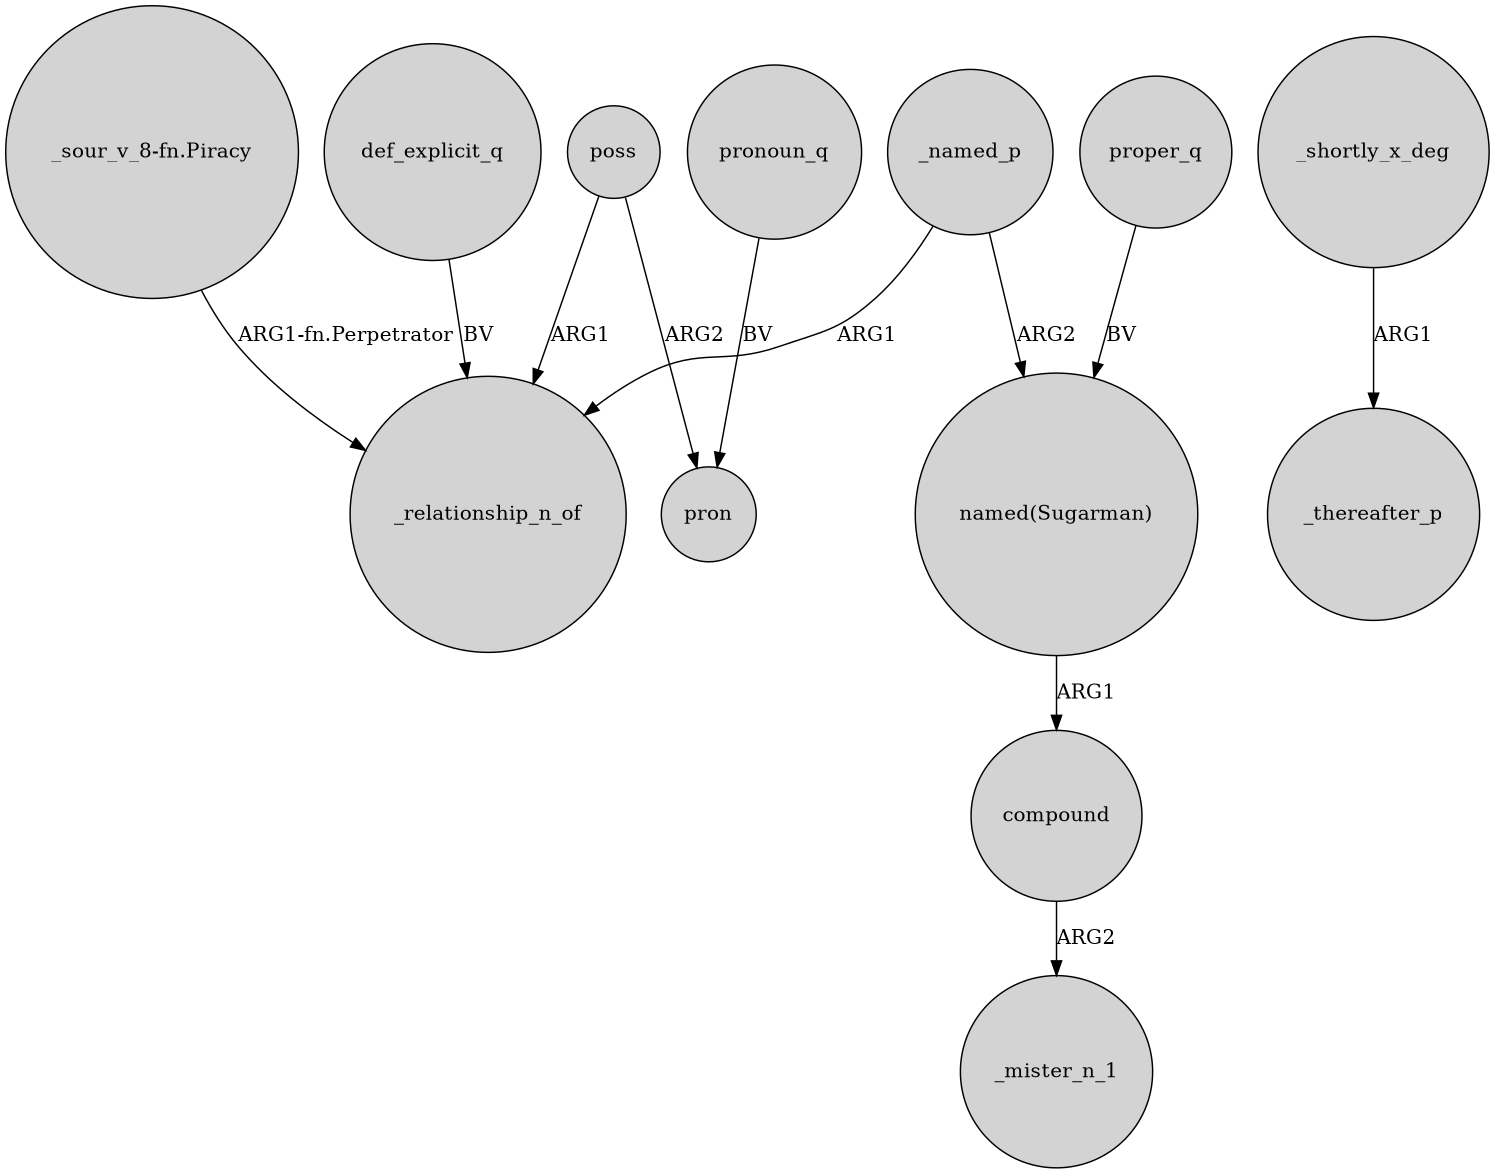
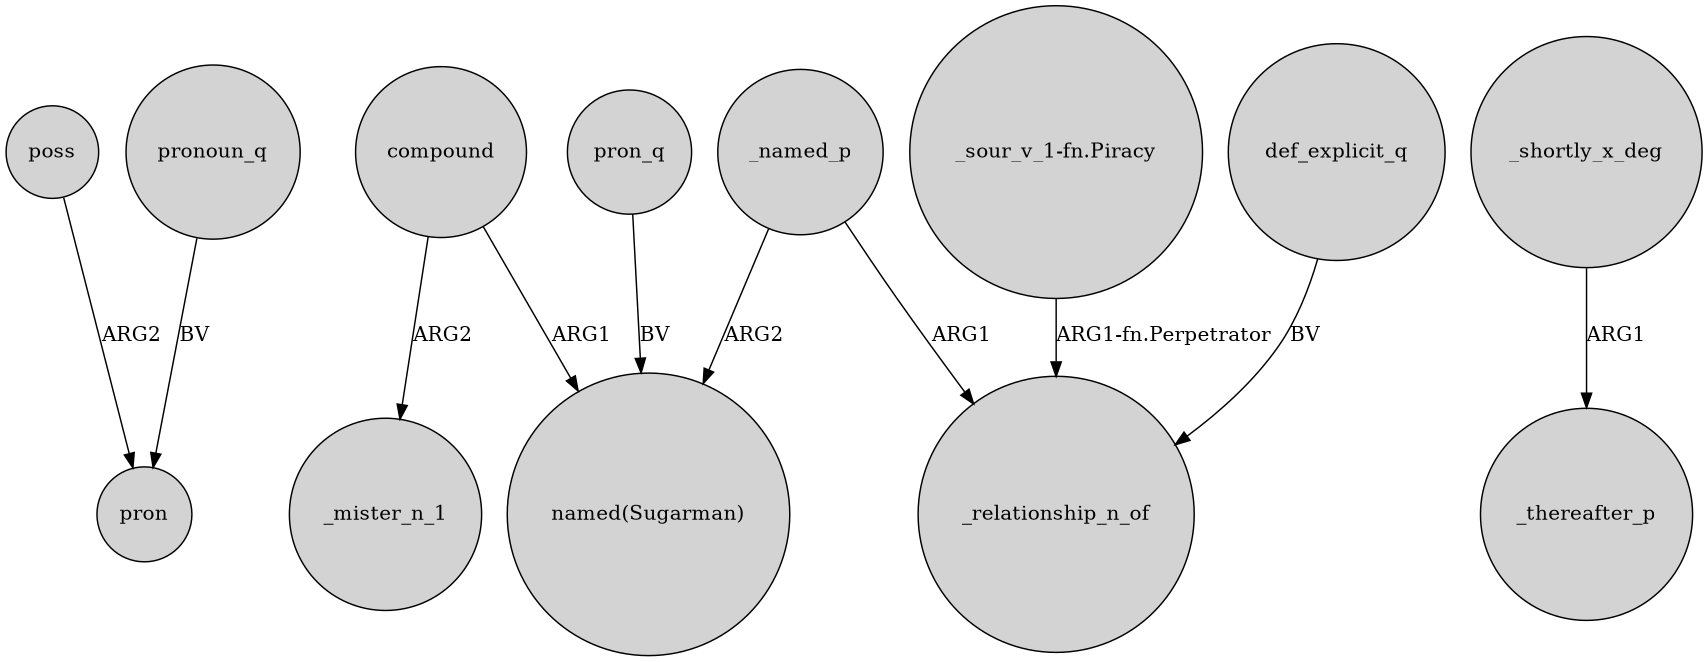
node "_sour_v_8-fn.Piracy": label "_sour_v_8-fn.Piracy" -> "_sour_v_1-fn.Piracy"
node "proper_q": label "proper_q" -> "pron_q"
edge "poss" -> "_relationship_n_of": removed, label "ARG1"
edge "named(Sugarman)" -> "compound": reversed
